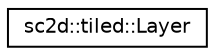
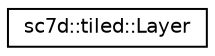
node "sc2d::tiled::Layer": label "sc2d::tiled::Layer" -> "sc7d::tiled::Layer"
